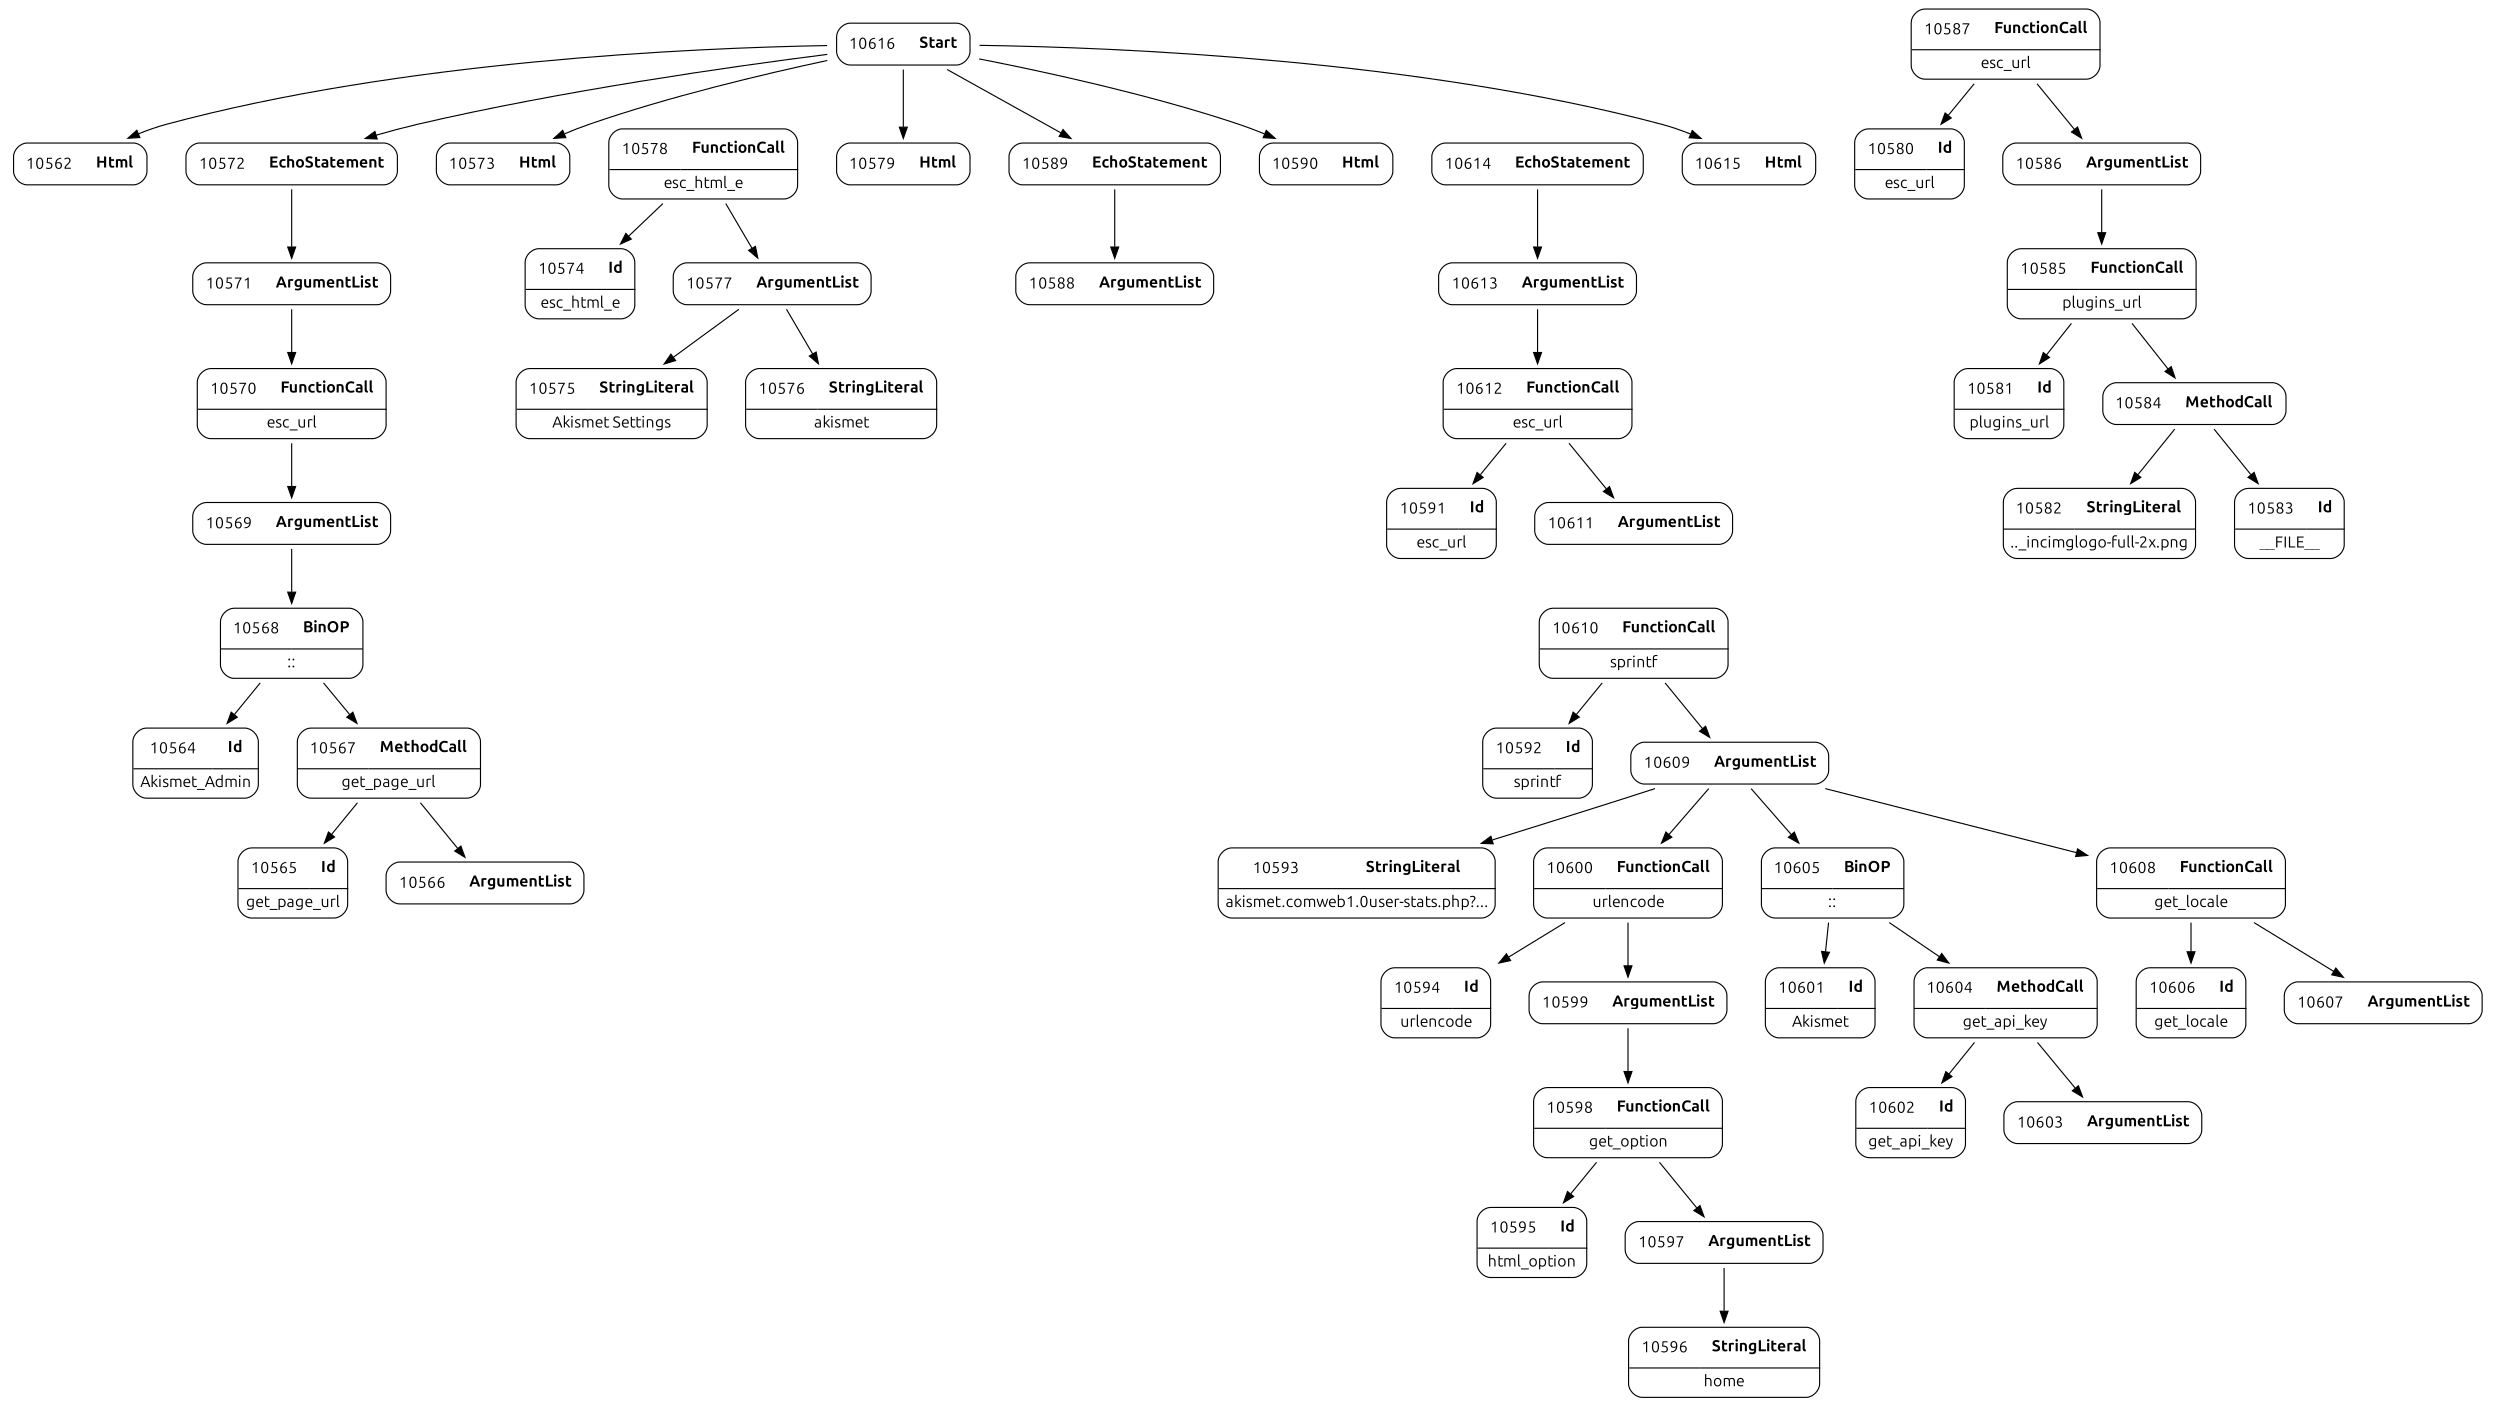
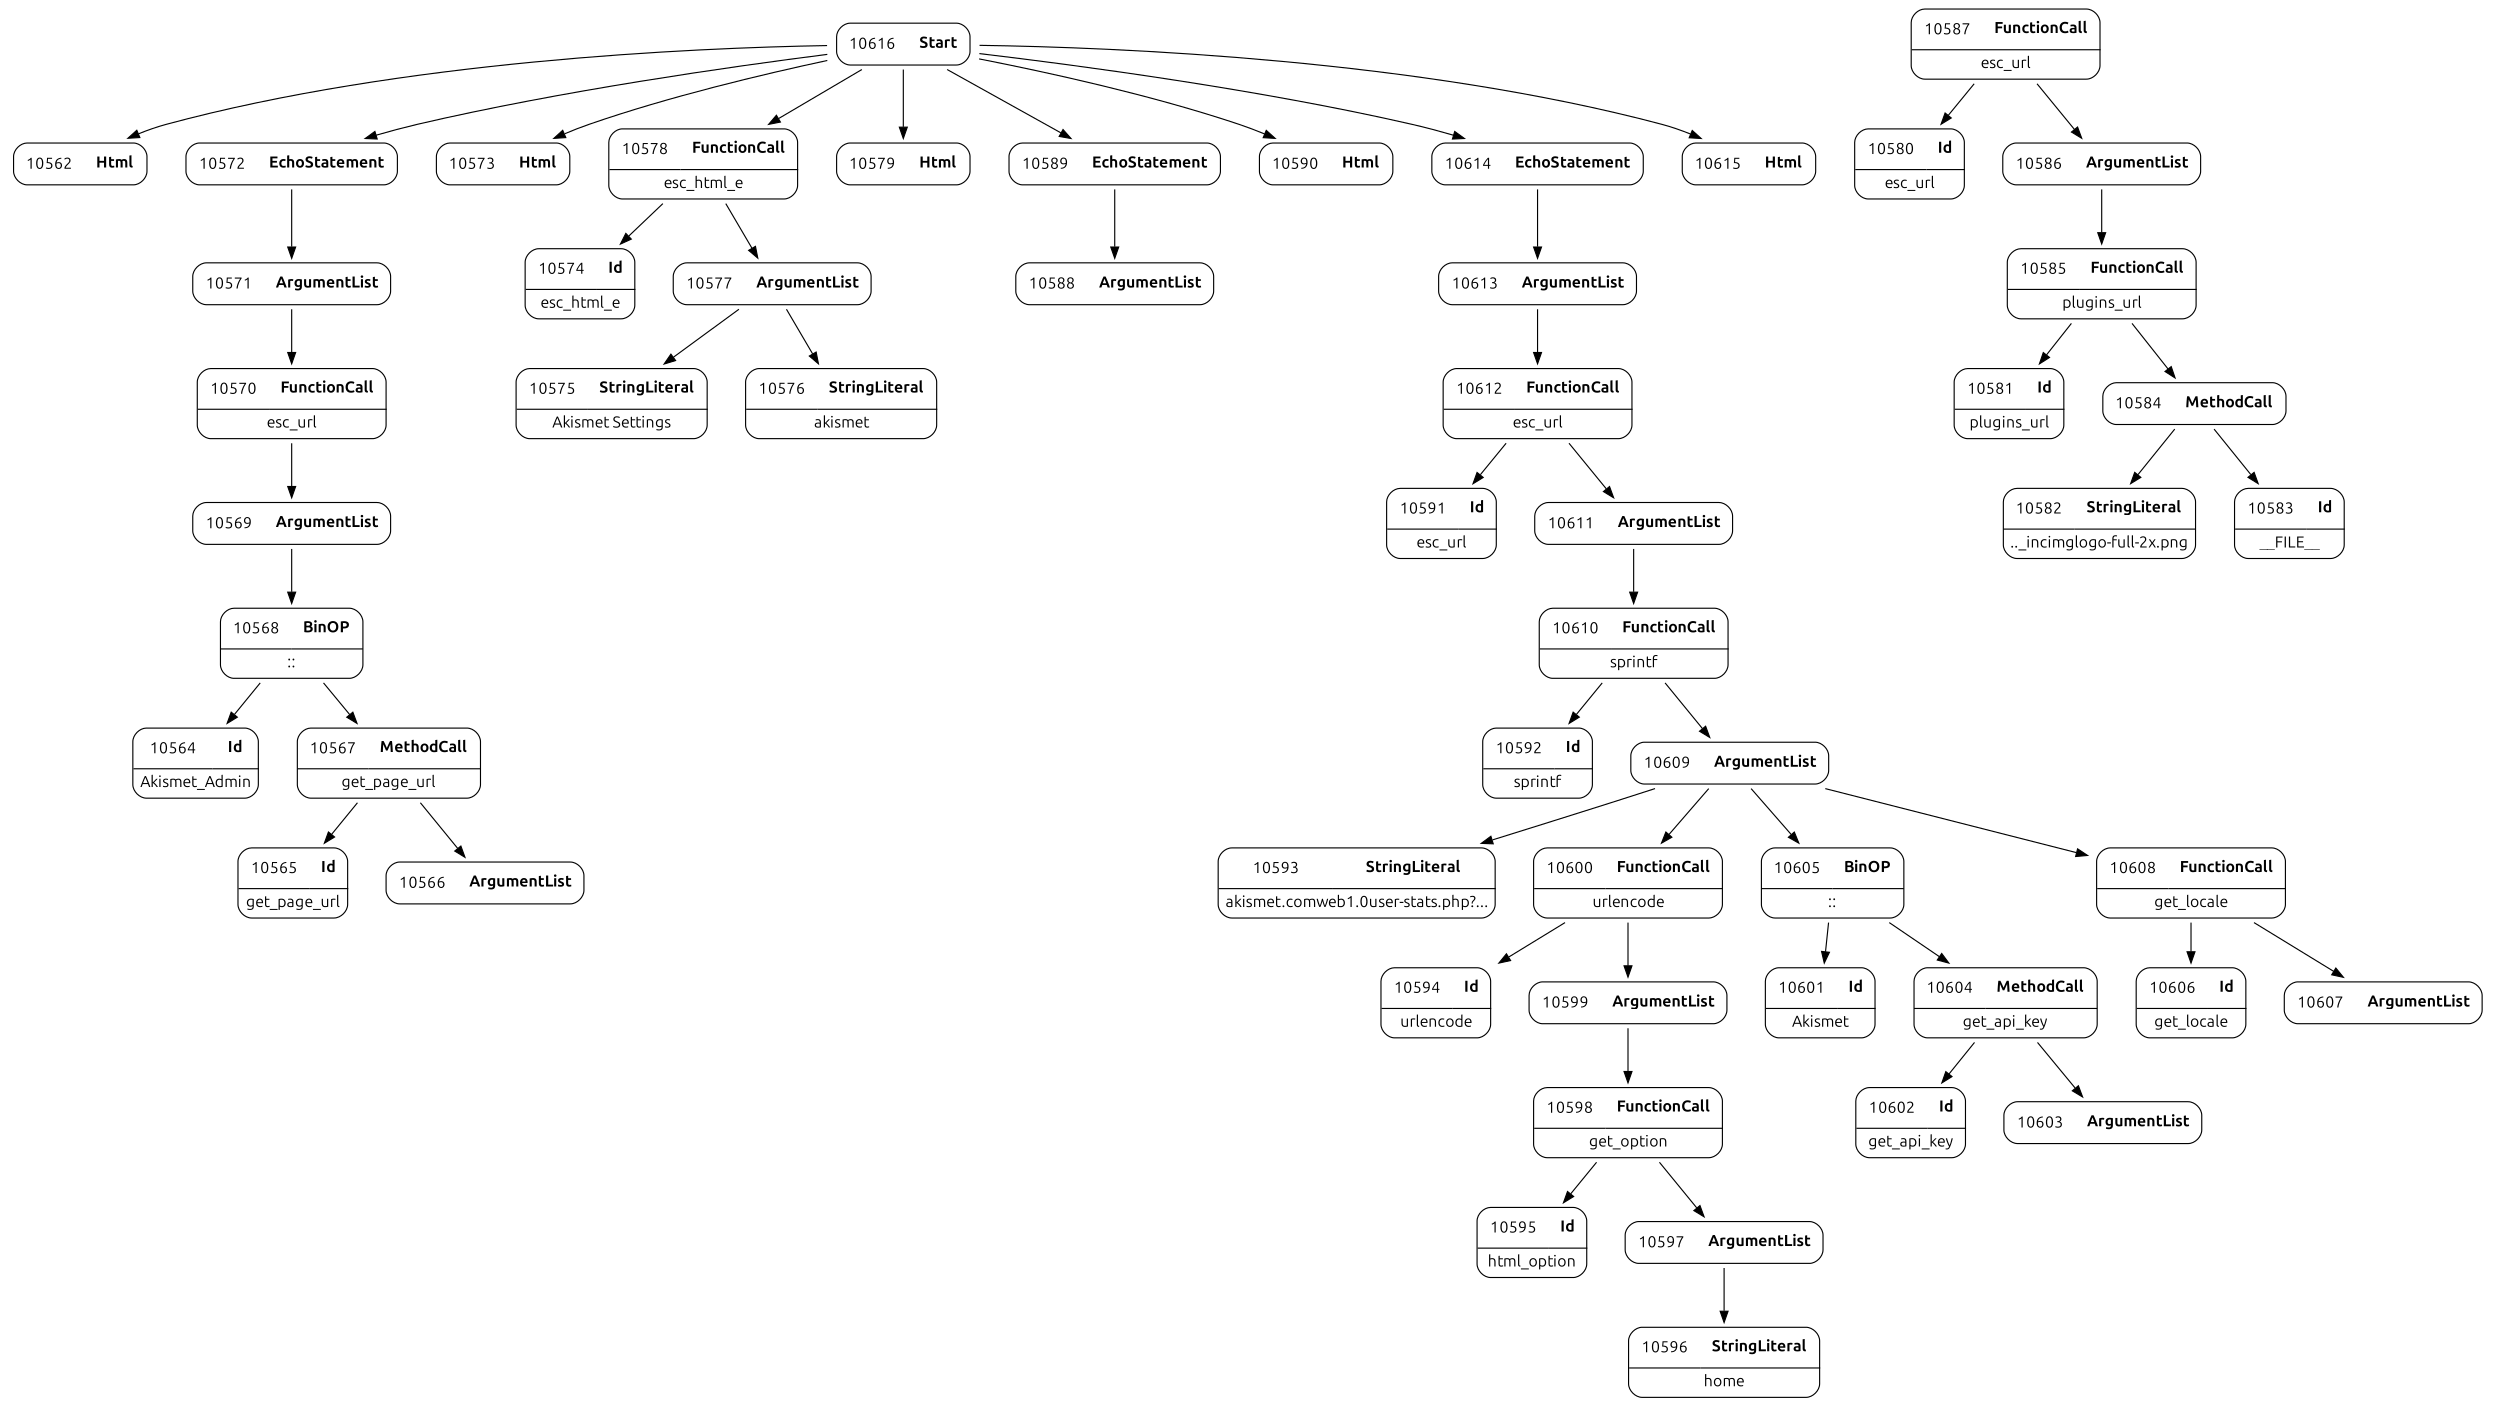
edge "10616" -> "10614": added
edge "10616" -> "10578": added
edge "10611" -> "10610": added
